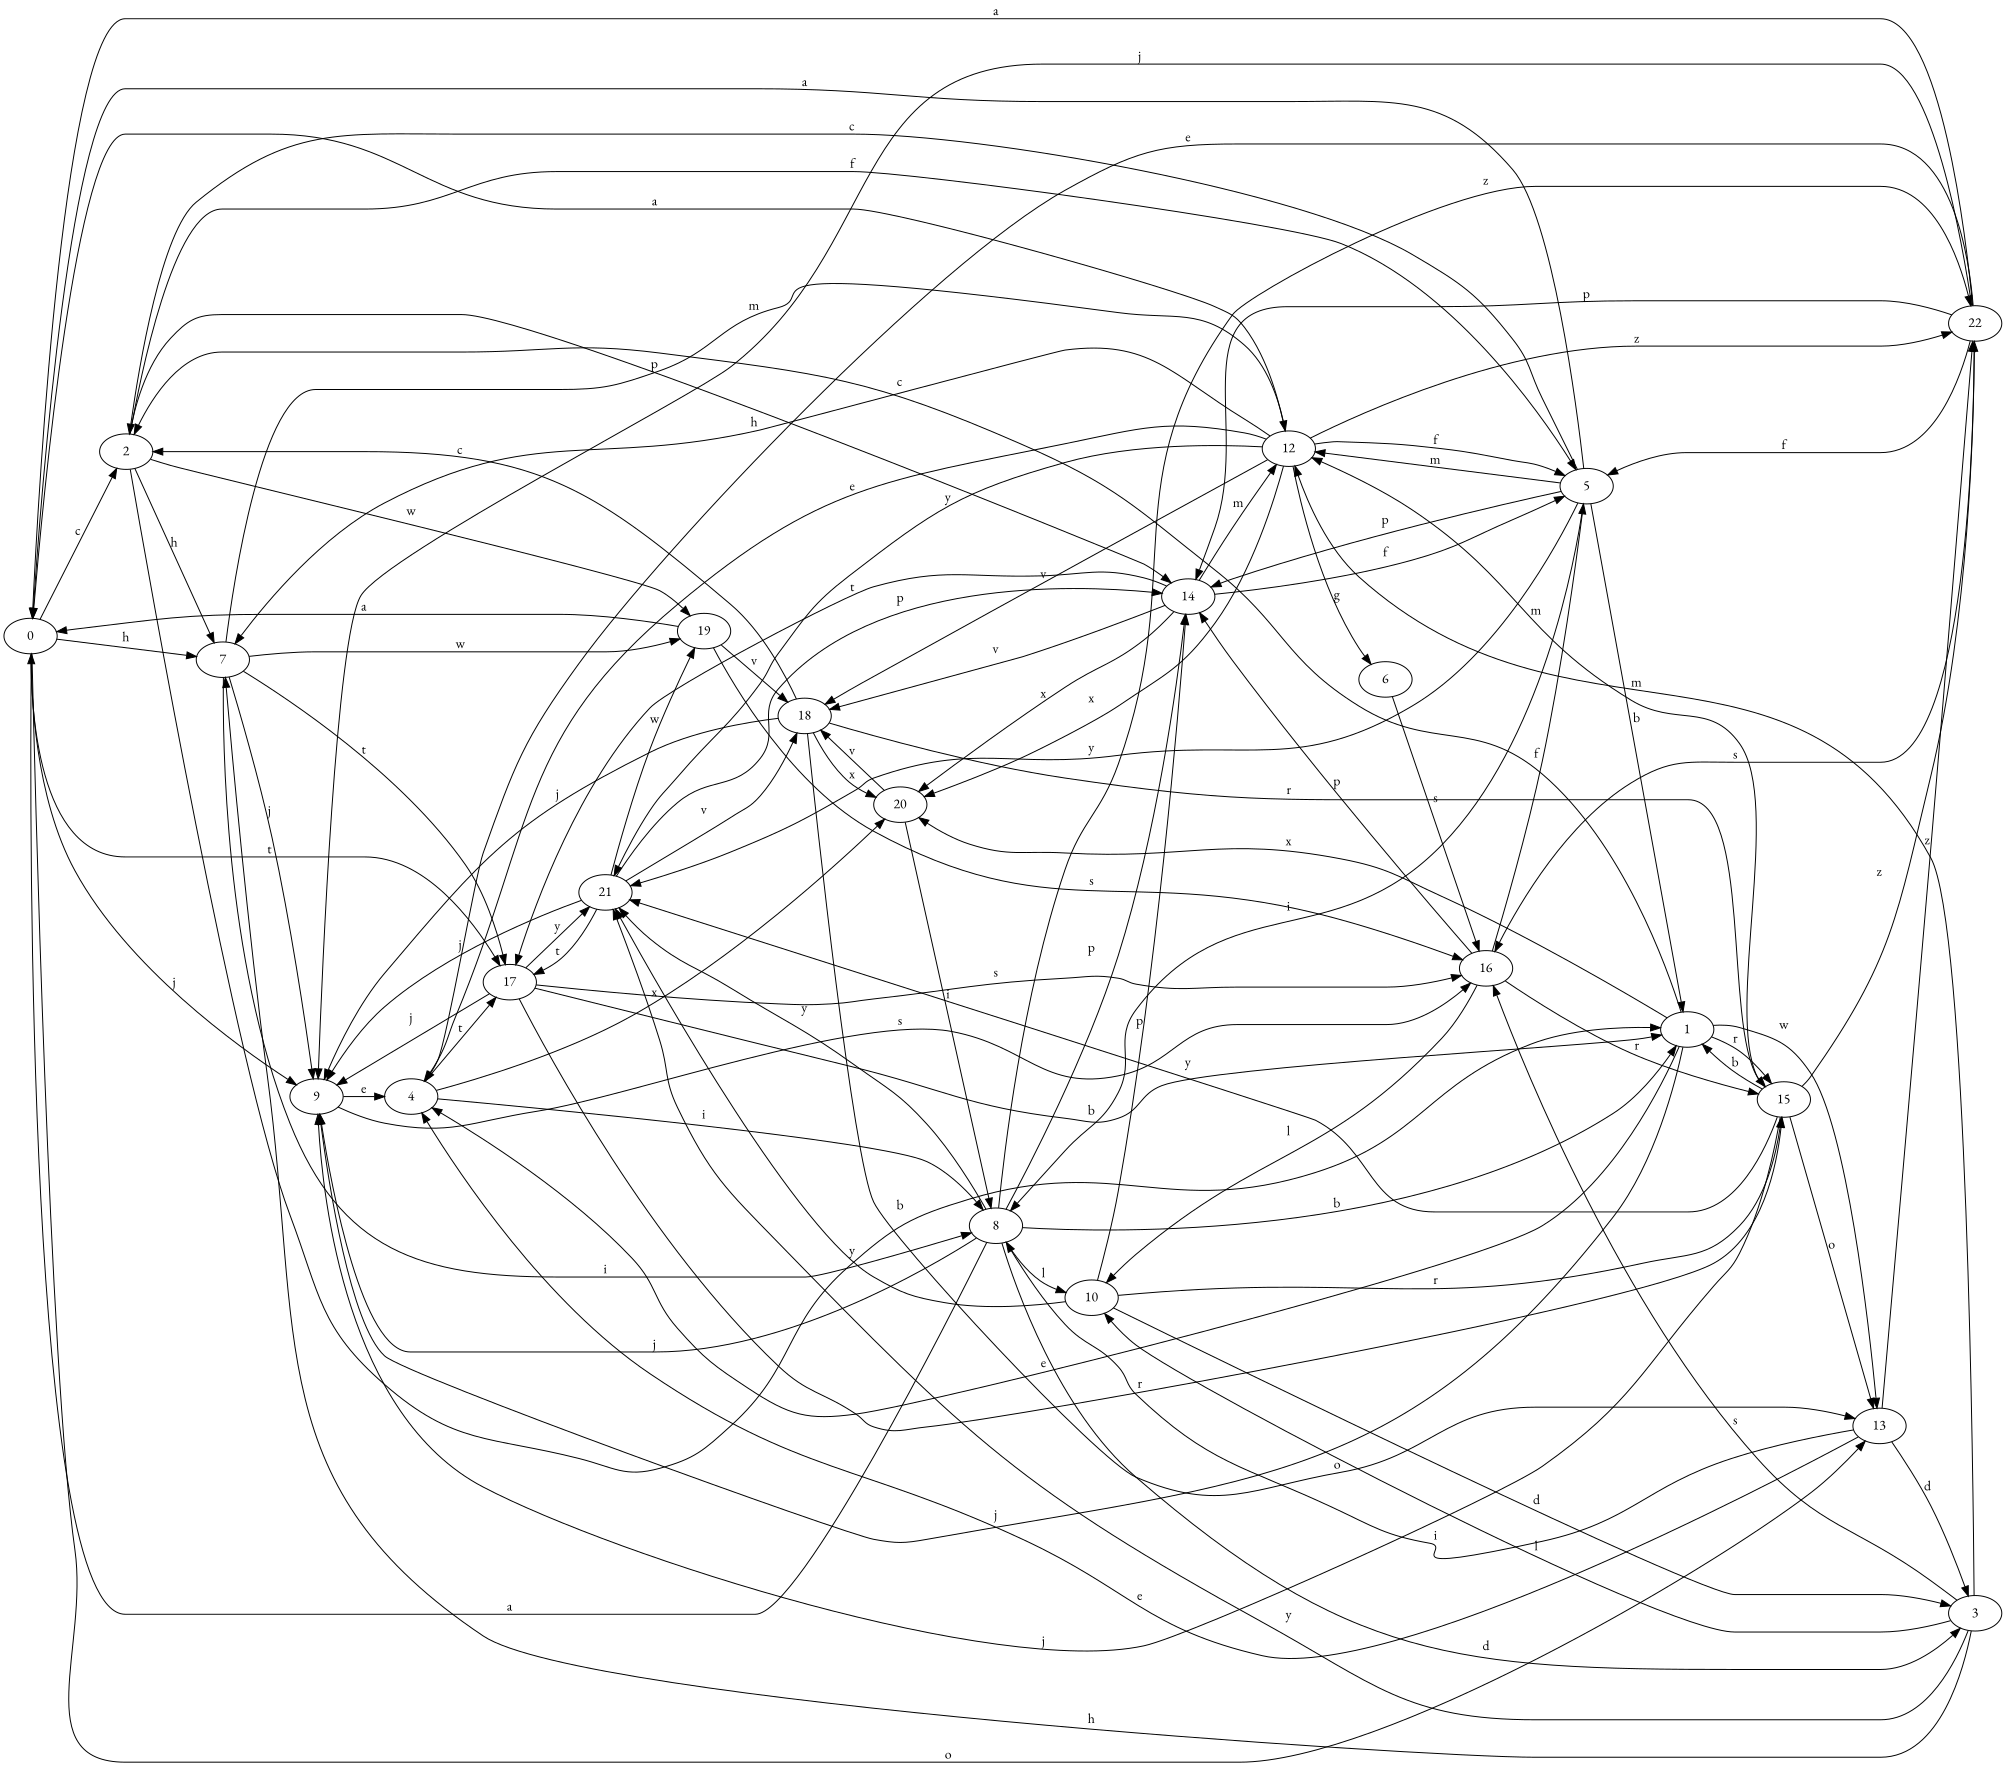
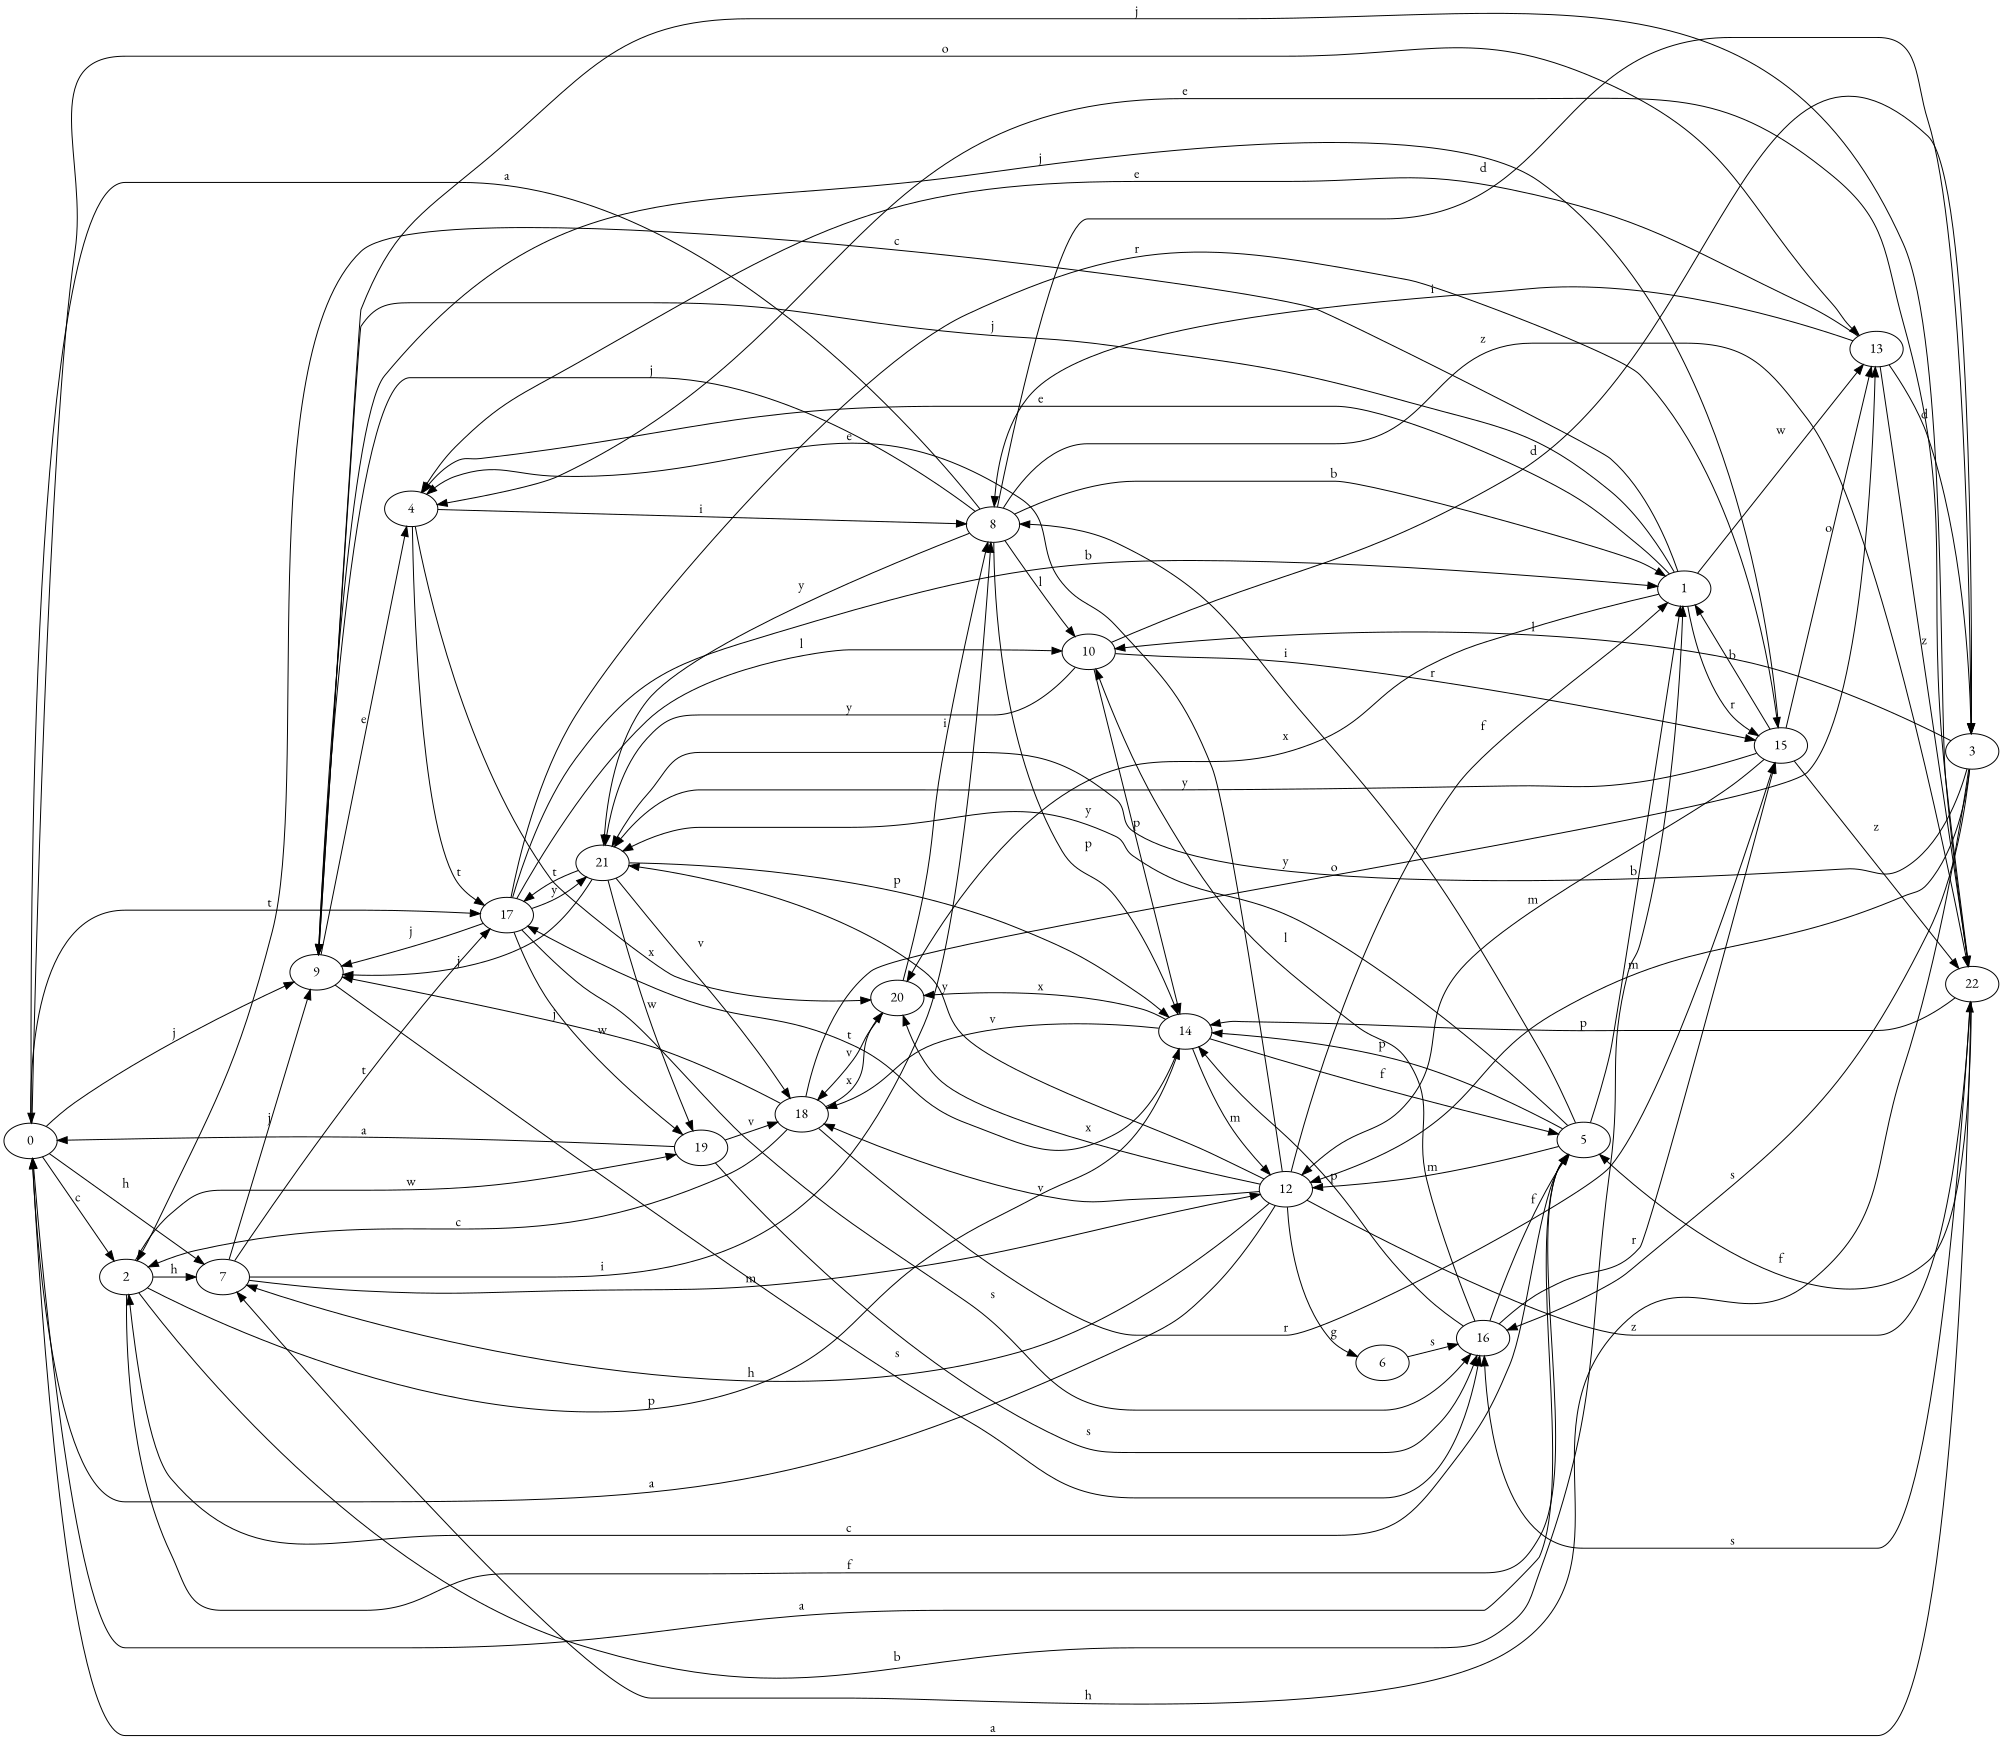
edge "12" -> "5": now "12" -> "1"
edge "7" -> "19": now "17" -> "19"
edge "17" -> "10": added, label "l"
